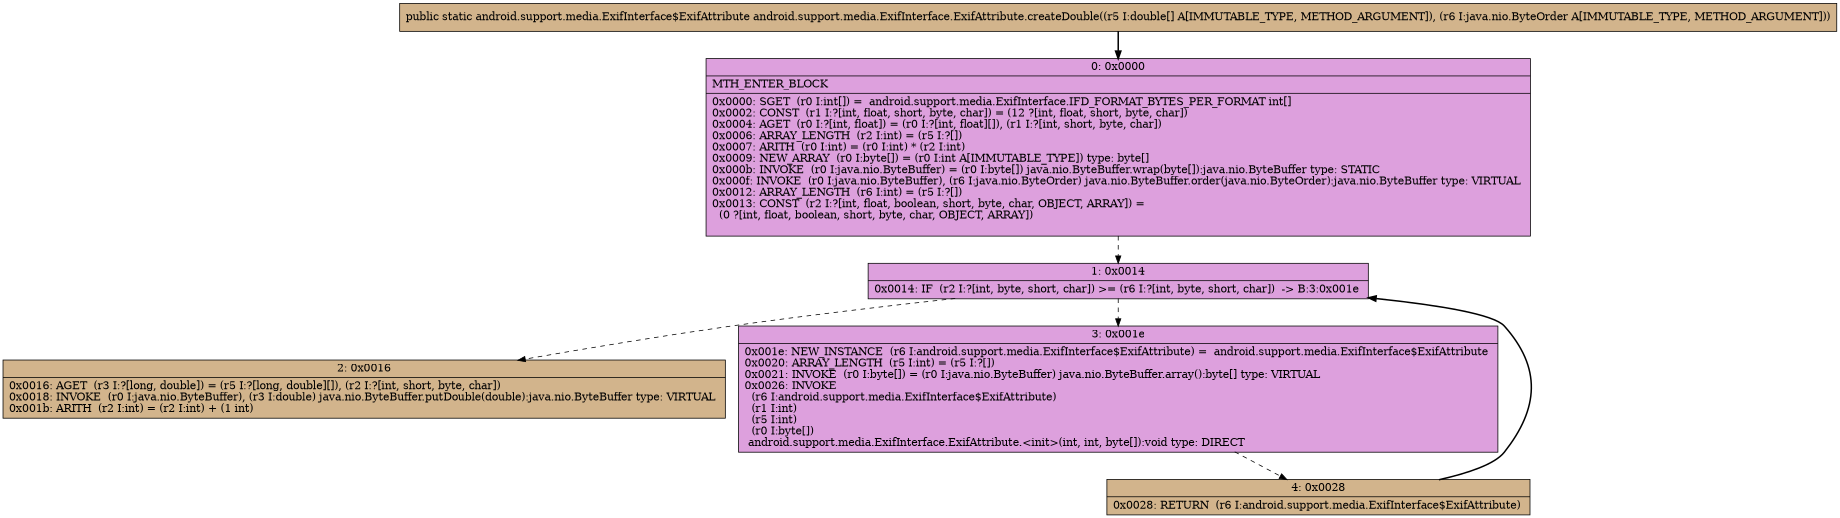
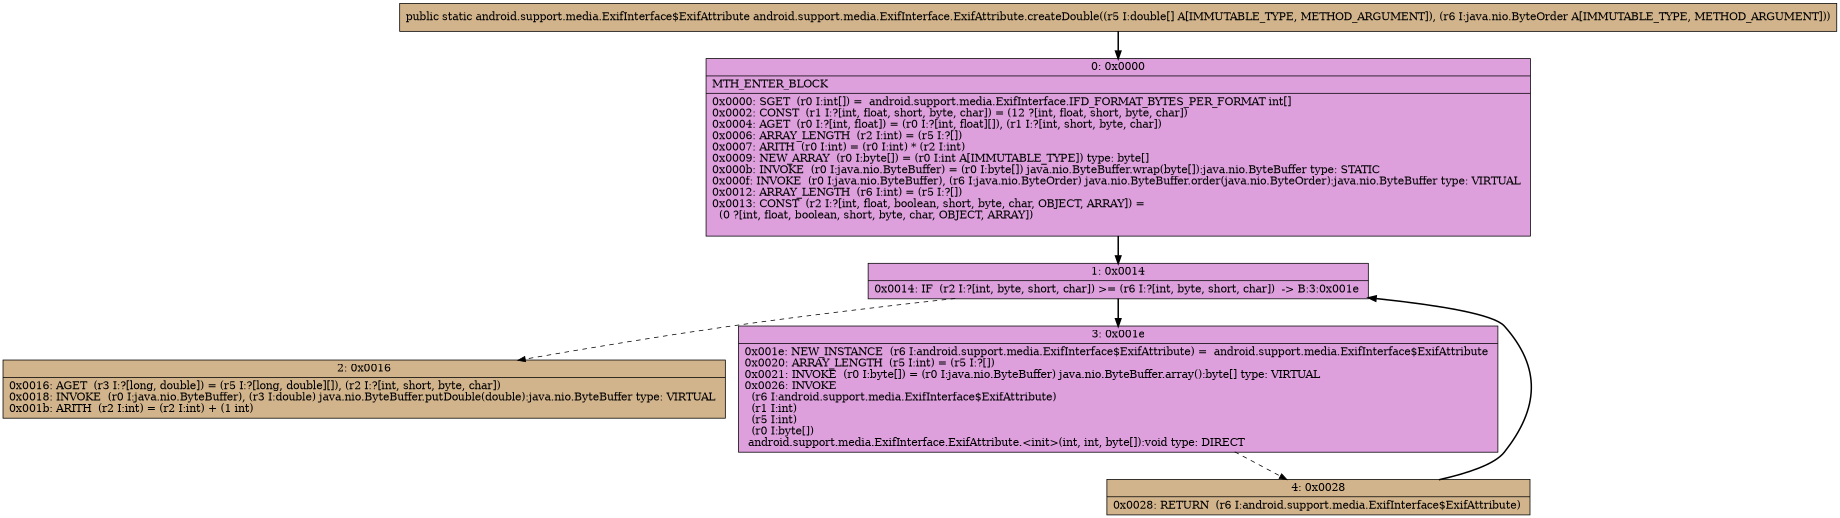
edge "0: 0x0000" -> "1: 0x0014": style dashed -> bold
edge "1: 0x0014" -> "3: 0x001e": style dashed -> bold
